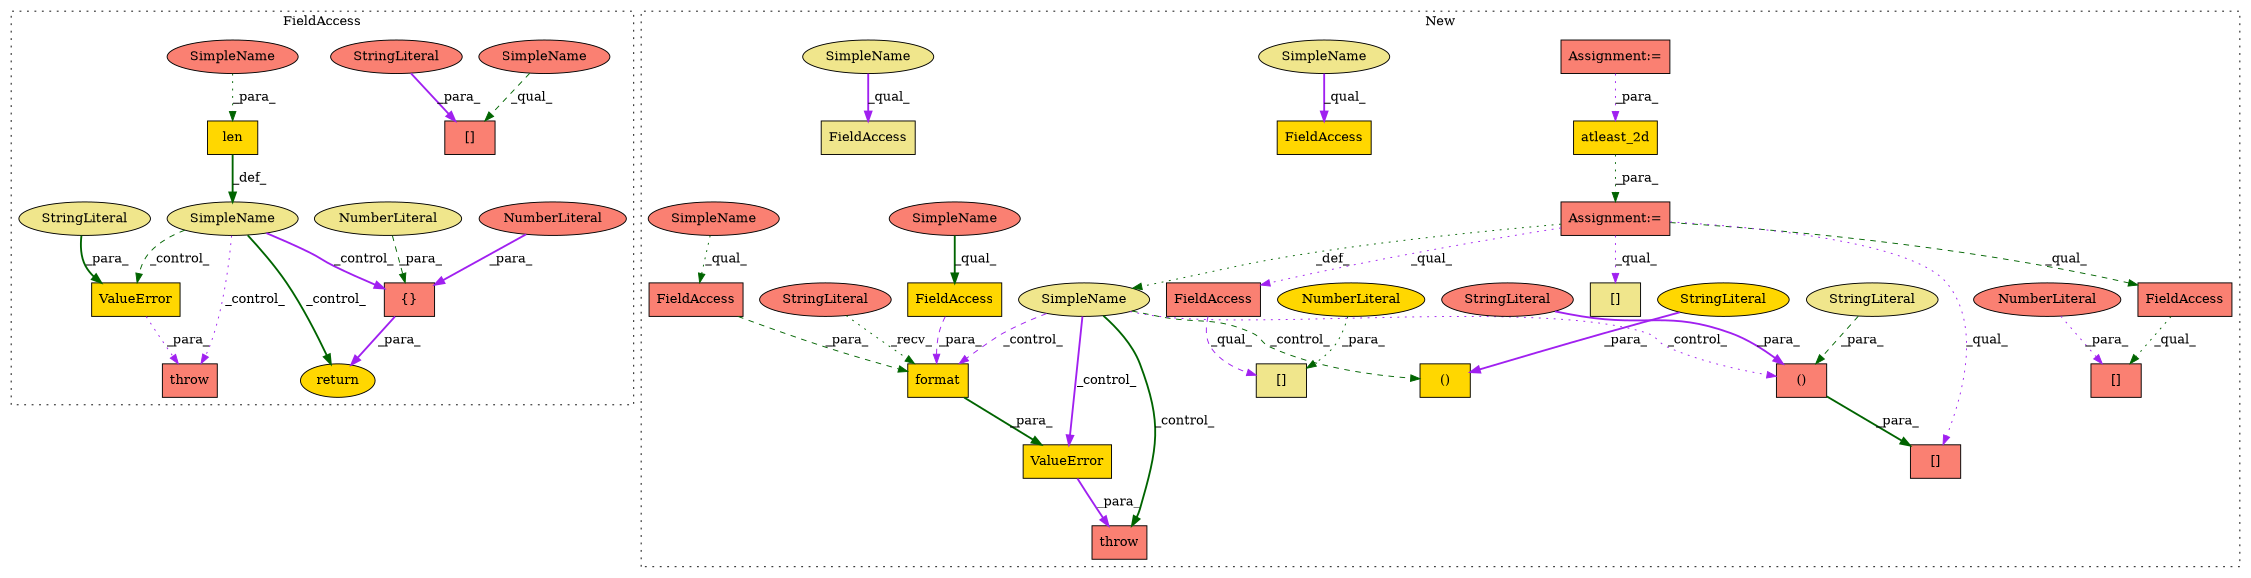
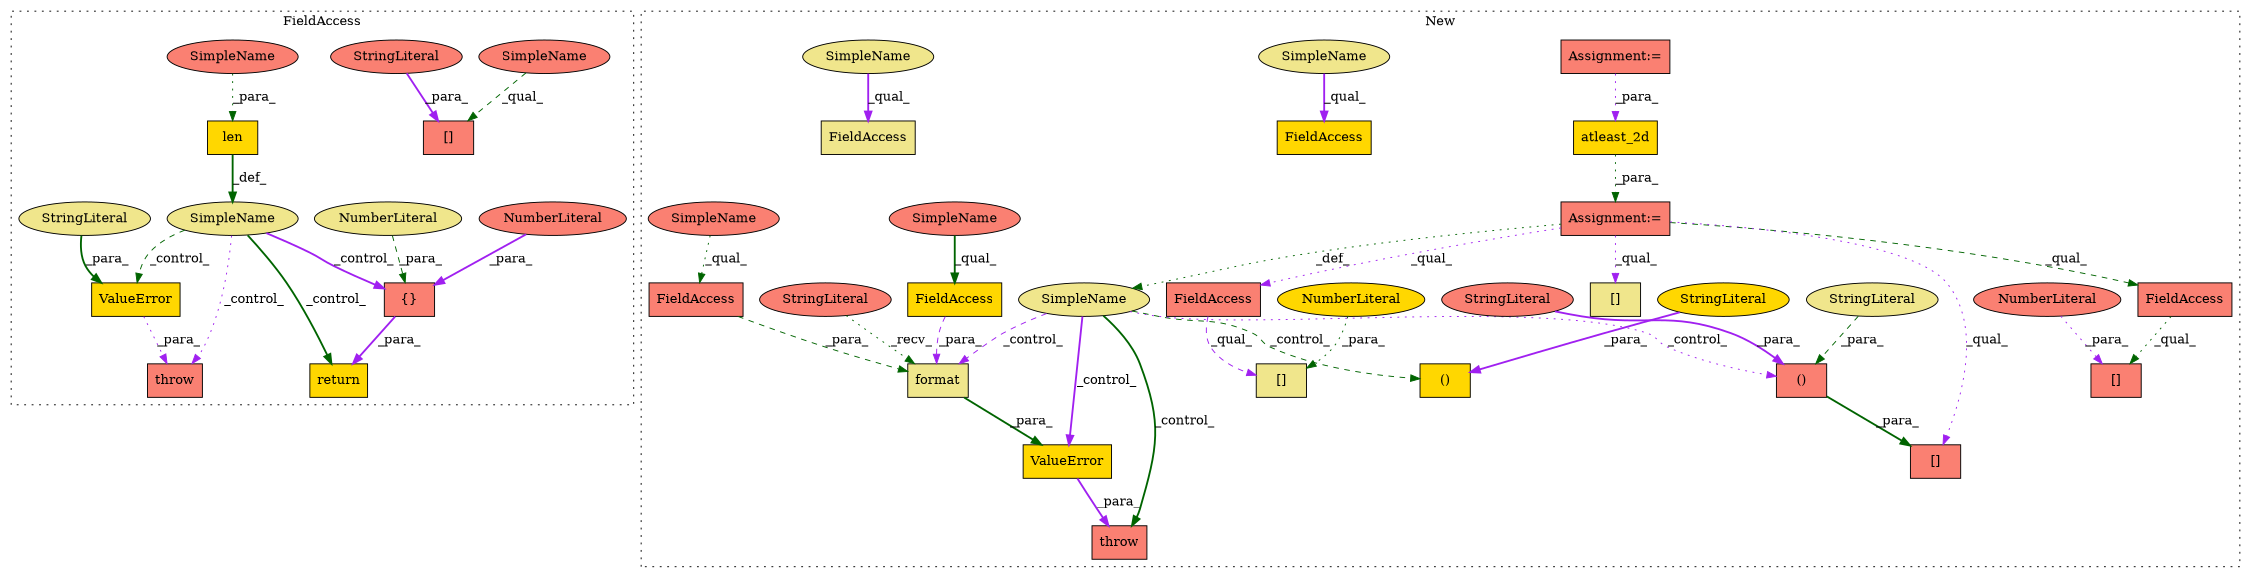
node "return": shape ellipse -> box
node "format": fillcolor gold -> khaki
